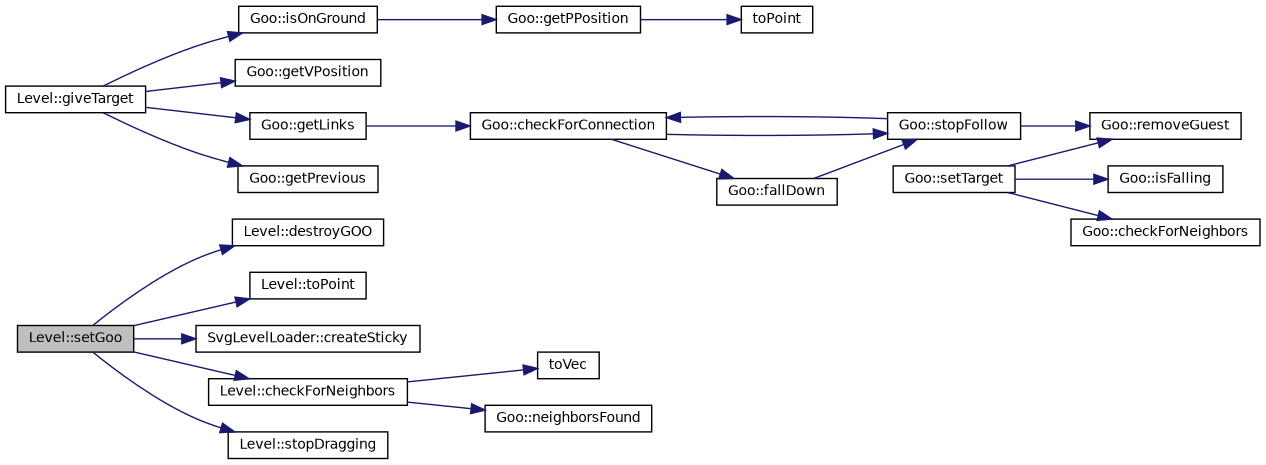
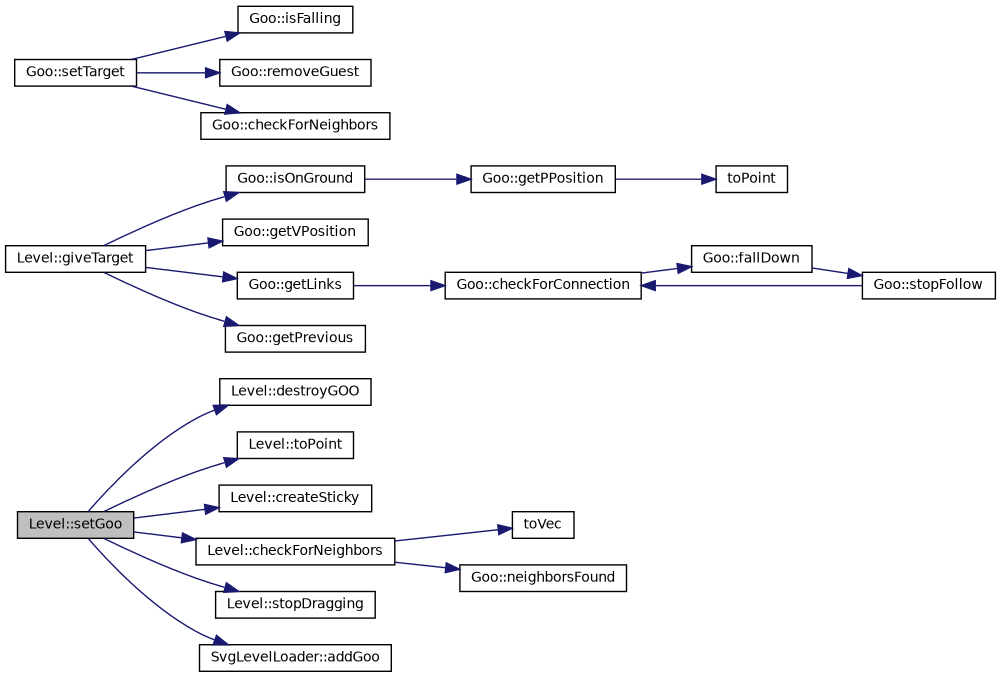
edge "Goo::stopFollow" -> "Goo::removeGuest": removed
edge "Goo::checkForConnection" -> "Goo::stopFollow": removed
node "SvgLevelLoader::createSticky": label "SvgLevelLoader::createSticky" -> "Level::createSticky"
node "SvgLevelLoader::addGoo": added
